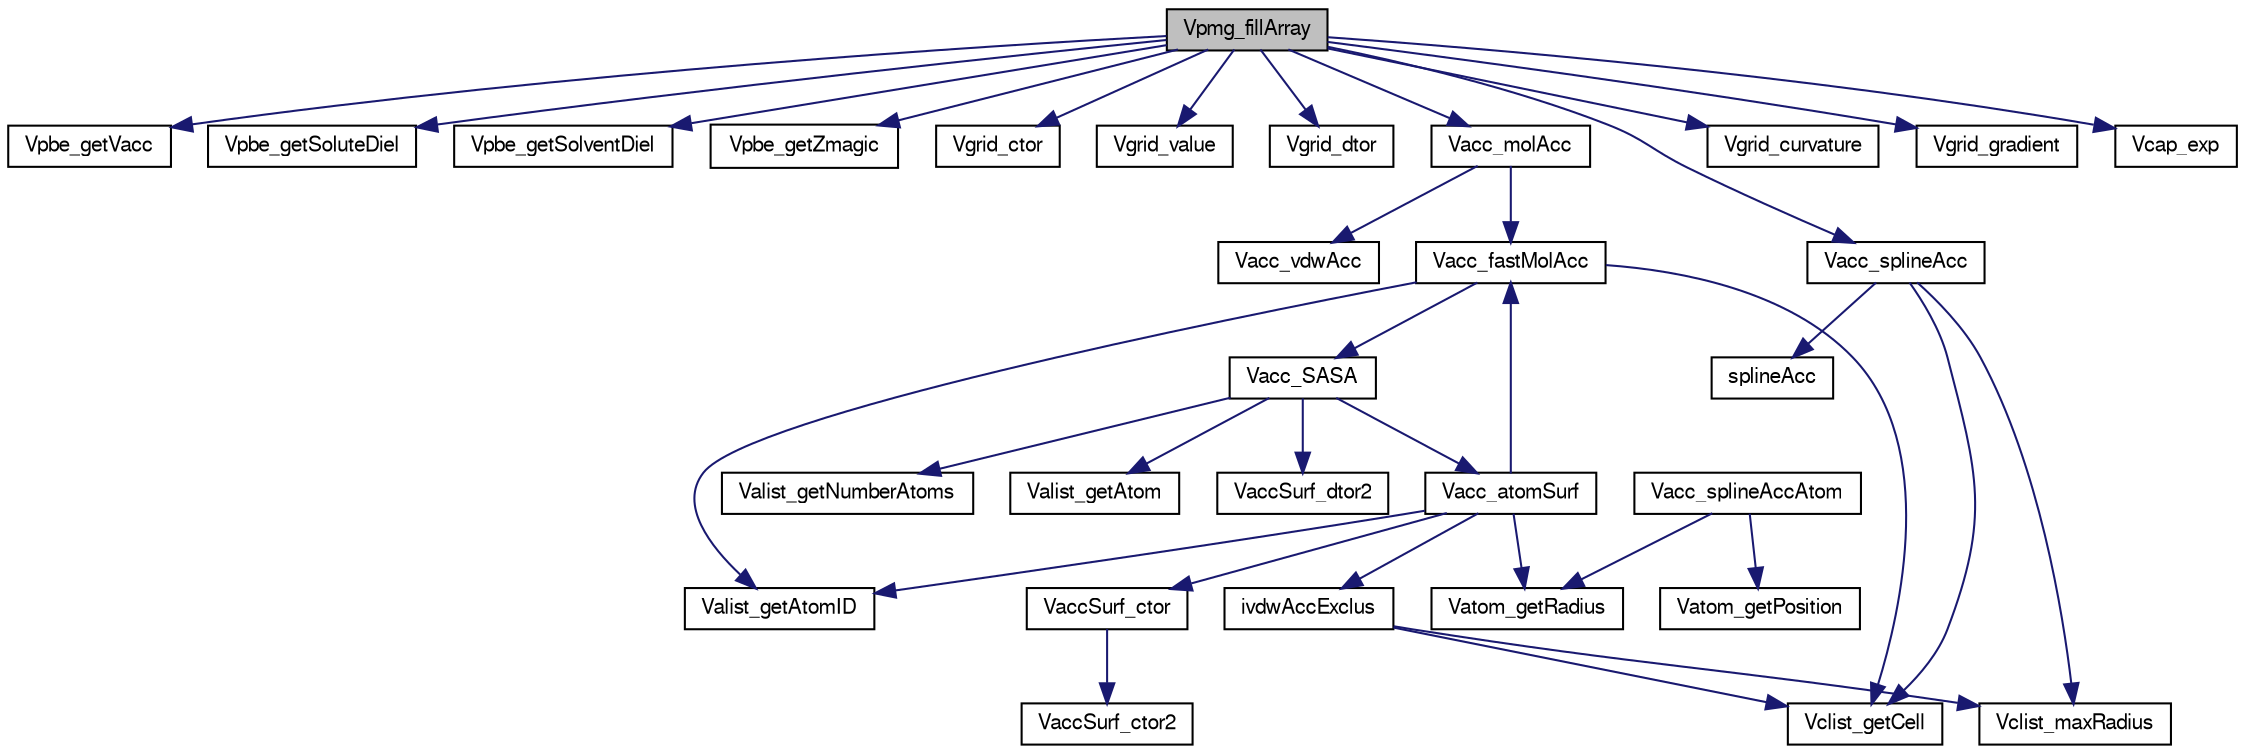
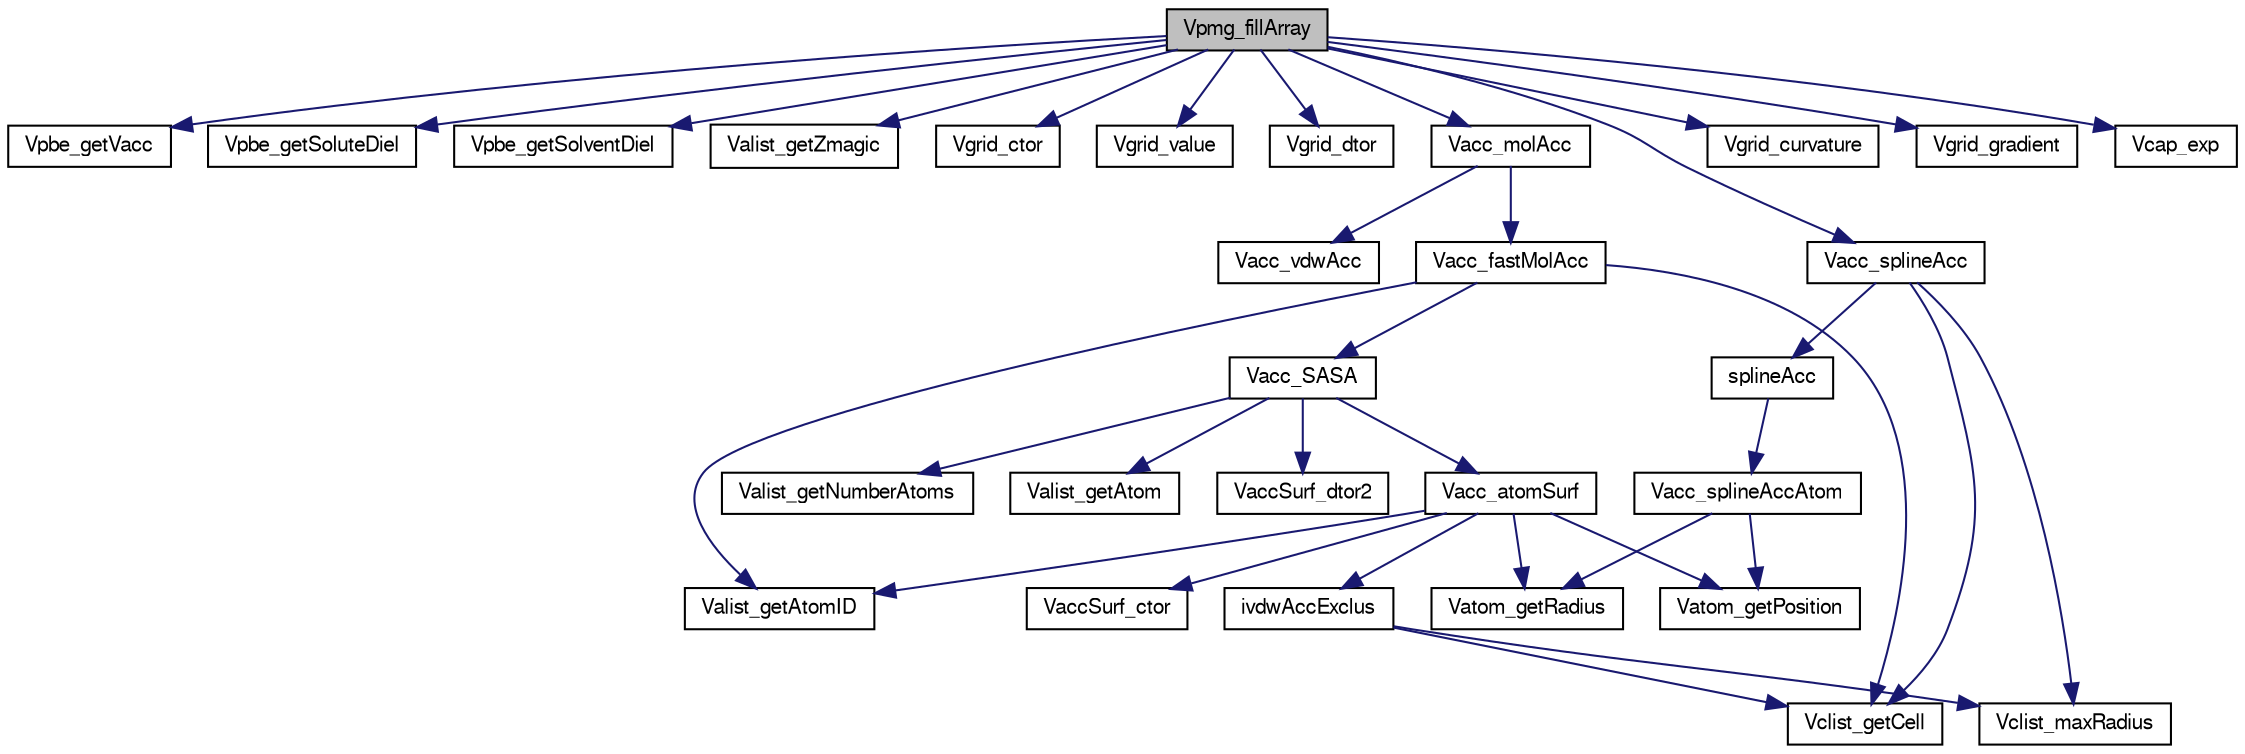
node "Vpbe_getZmagic": label "Vpbe_getZmagic" -> "Valist_getZmagic"
edge "Vacc_atomSurf" -> "Vacc_fastMolAcc": now "Vacc_atomSurf" -> "Vatom_getPosition"
edge "splineAcc" -> "Vacc_splineAccAtom": added
node "VaccSurf_ctor2": removed
